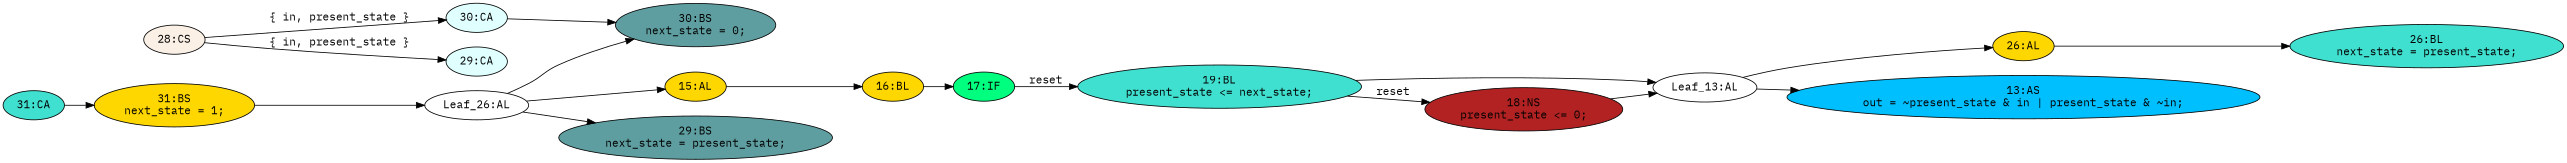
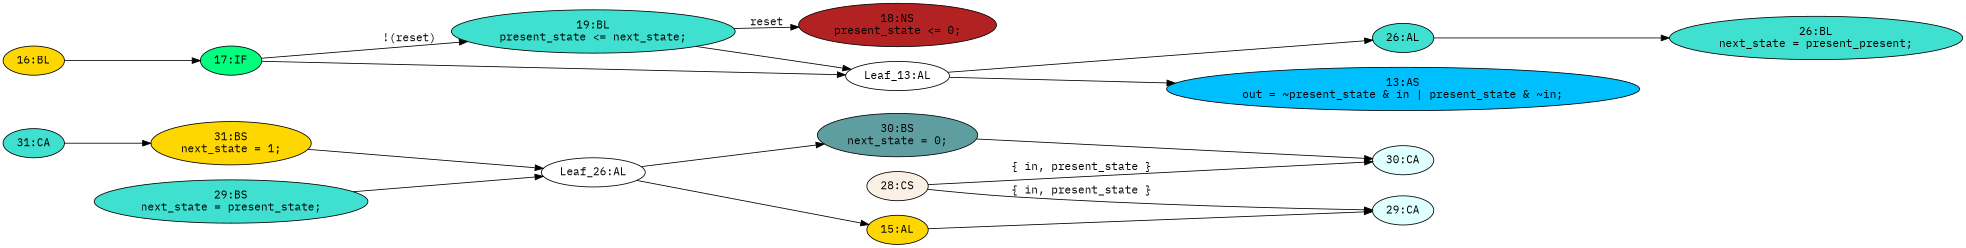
edge "30:CA" -> "30:BS next_state = 0;": reversed
node "26:AL": fillcolor gold -> turquoise
node "26:BL next_state = present_state;": label "26:BL next_state = present_state;" -> "26:BL next_state = present_present;"
edge "17:IF" -> "19:BL present_state <= next_state;": label "reset" -> "!(reset)"
edge "15:AL" -> "16:BL": now "15:AL" -> "29:CA"
edge "18:NS present_state <= 0;" -> "Leaf_13:AL": now "17:IF" -> "Leaf_13:AL"
edge "Leaf_26:AL" -> "29:BS next_state = present_state;": reversed
node "29:BS next_state = present_state;": fillcolor cadetblue -> turquoise
